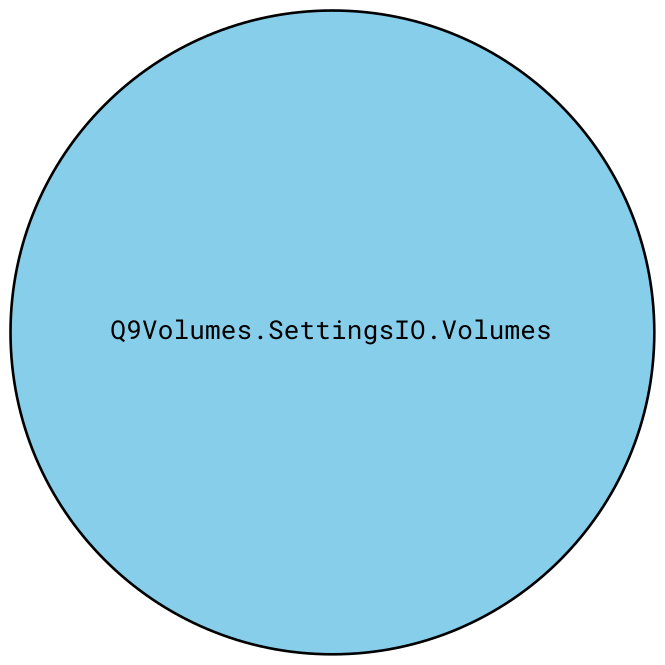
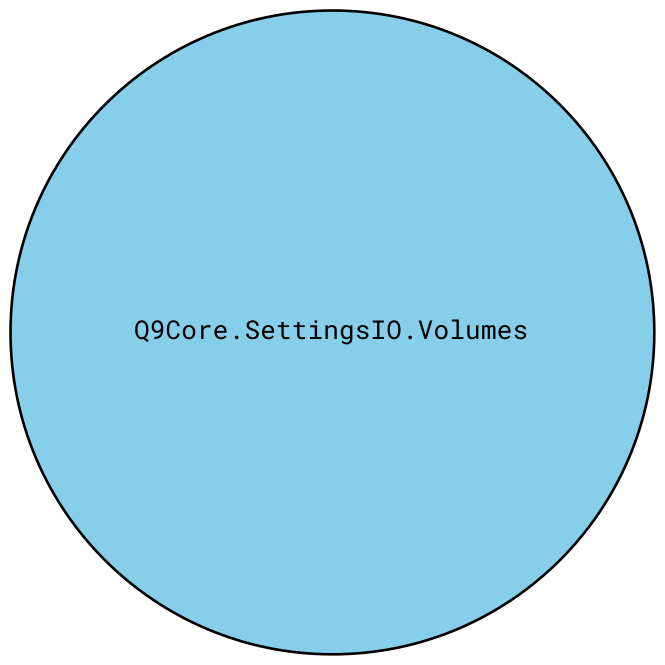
node "Q9Volumes.SettingsIO.Volumes": label "Q9Volumes.SettingsIO.Volumes" -> "Q9Core.SettingsIO.Volumes"
